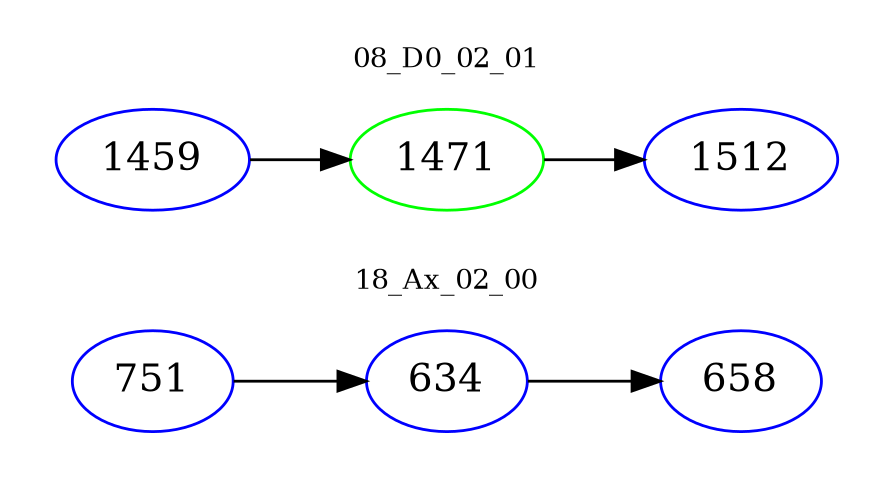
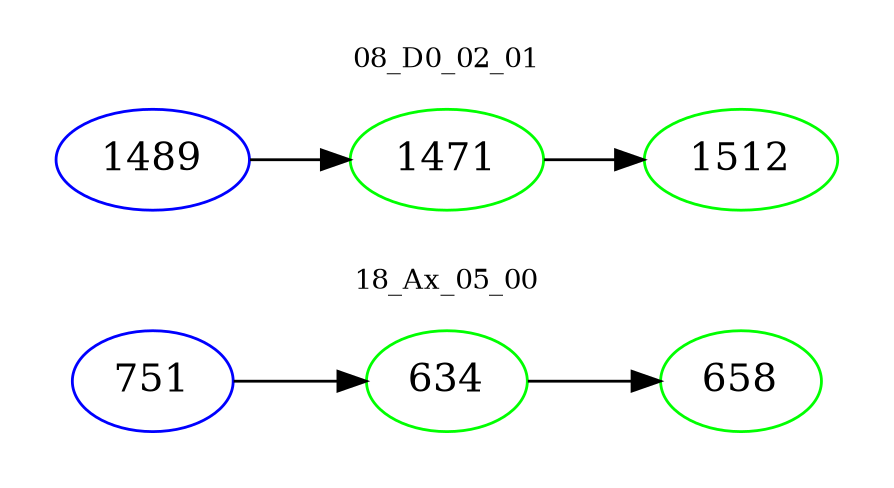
node "1459": label "1459" -> "1489"
node "1512": color blue -> green
cluster "18_Ax_02_00": label "18_Ax_02_00" -> "18_Ax_05_00"
node "634": color blue -> green
node "658": color blue -> green
